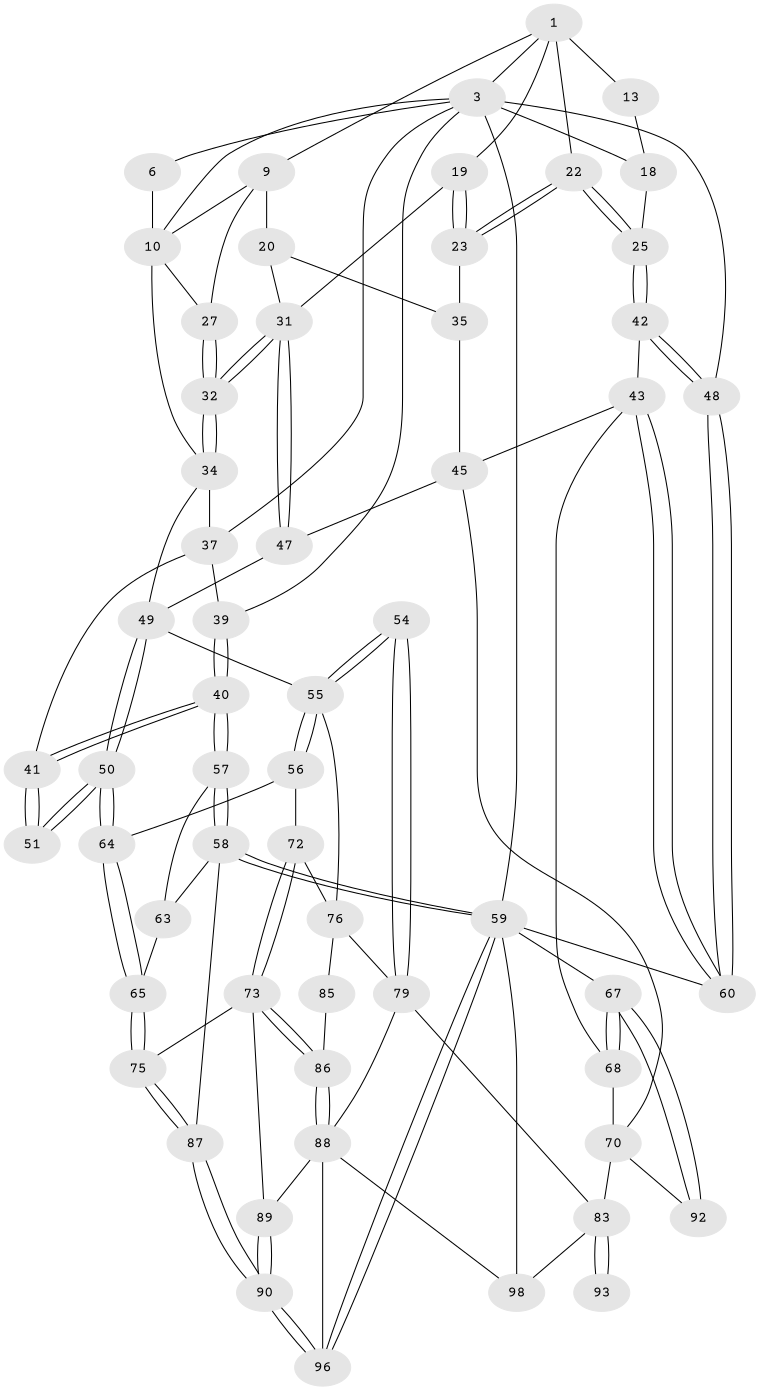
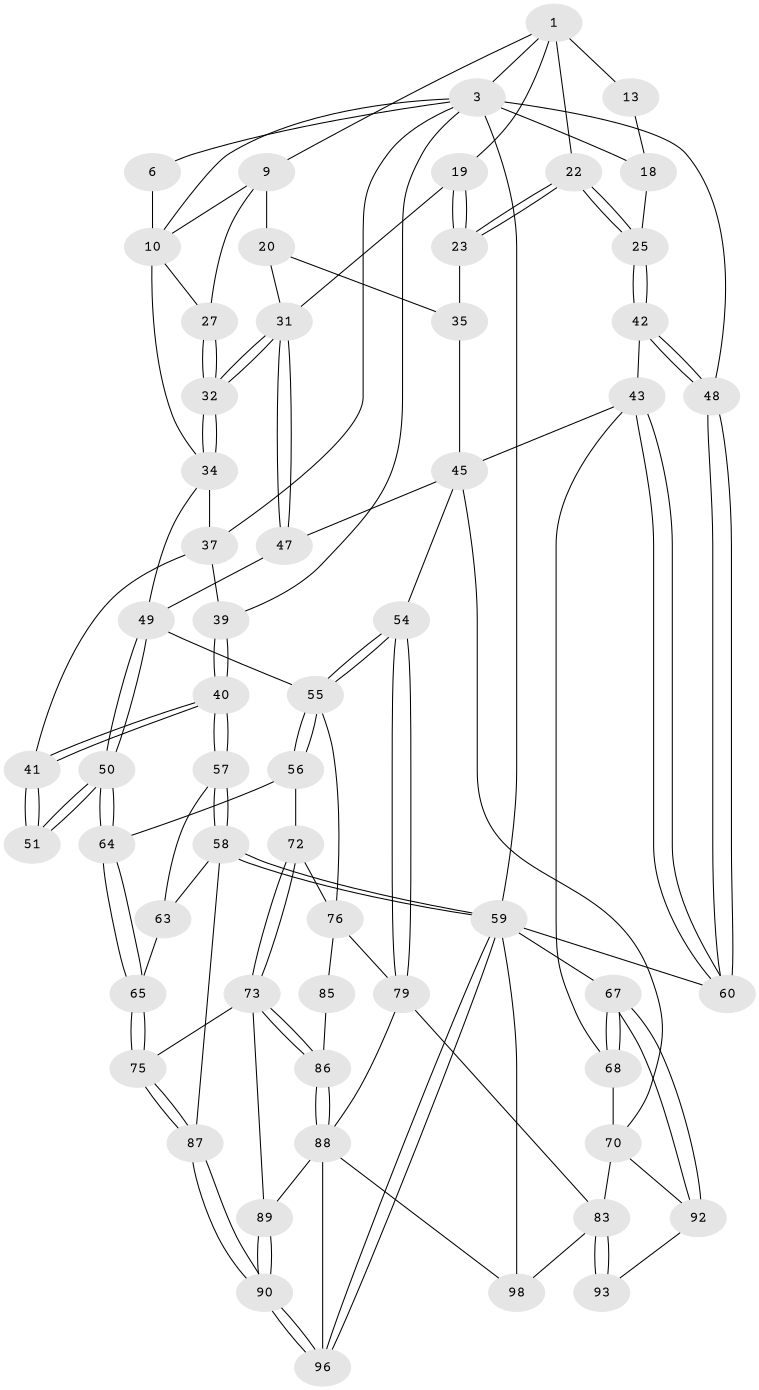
edge "45" -- "54": added
edge "92" -- "93": added
